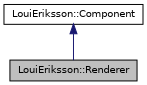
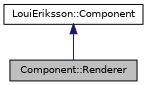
node "LouiEriksson::Renderer": label "LouiEriksson::Renderer" -> "Component::Renderer"
